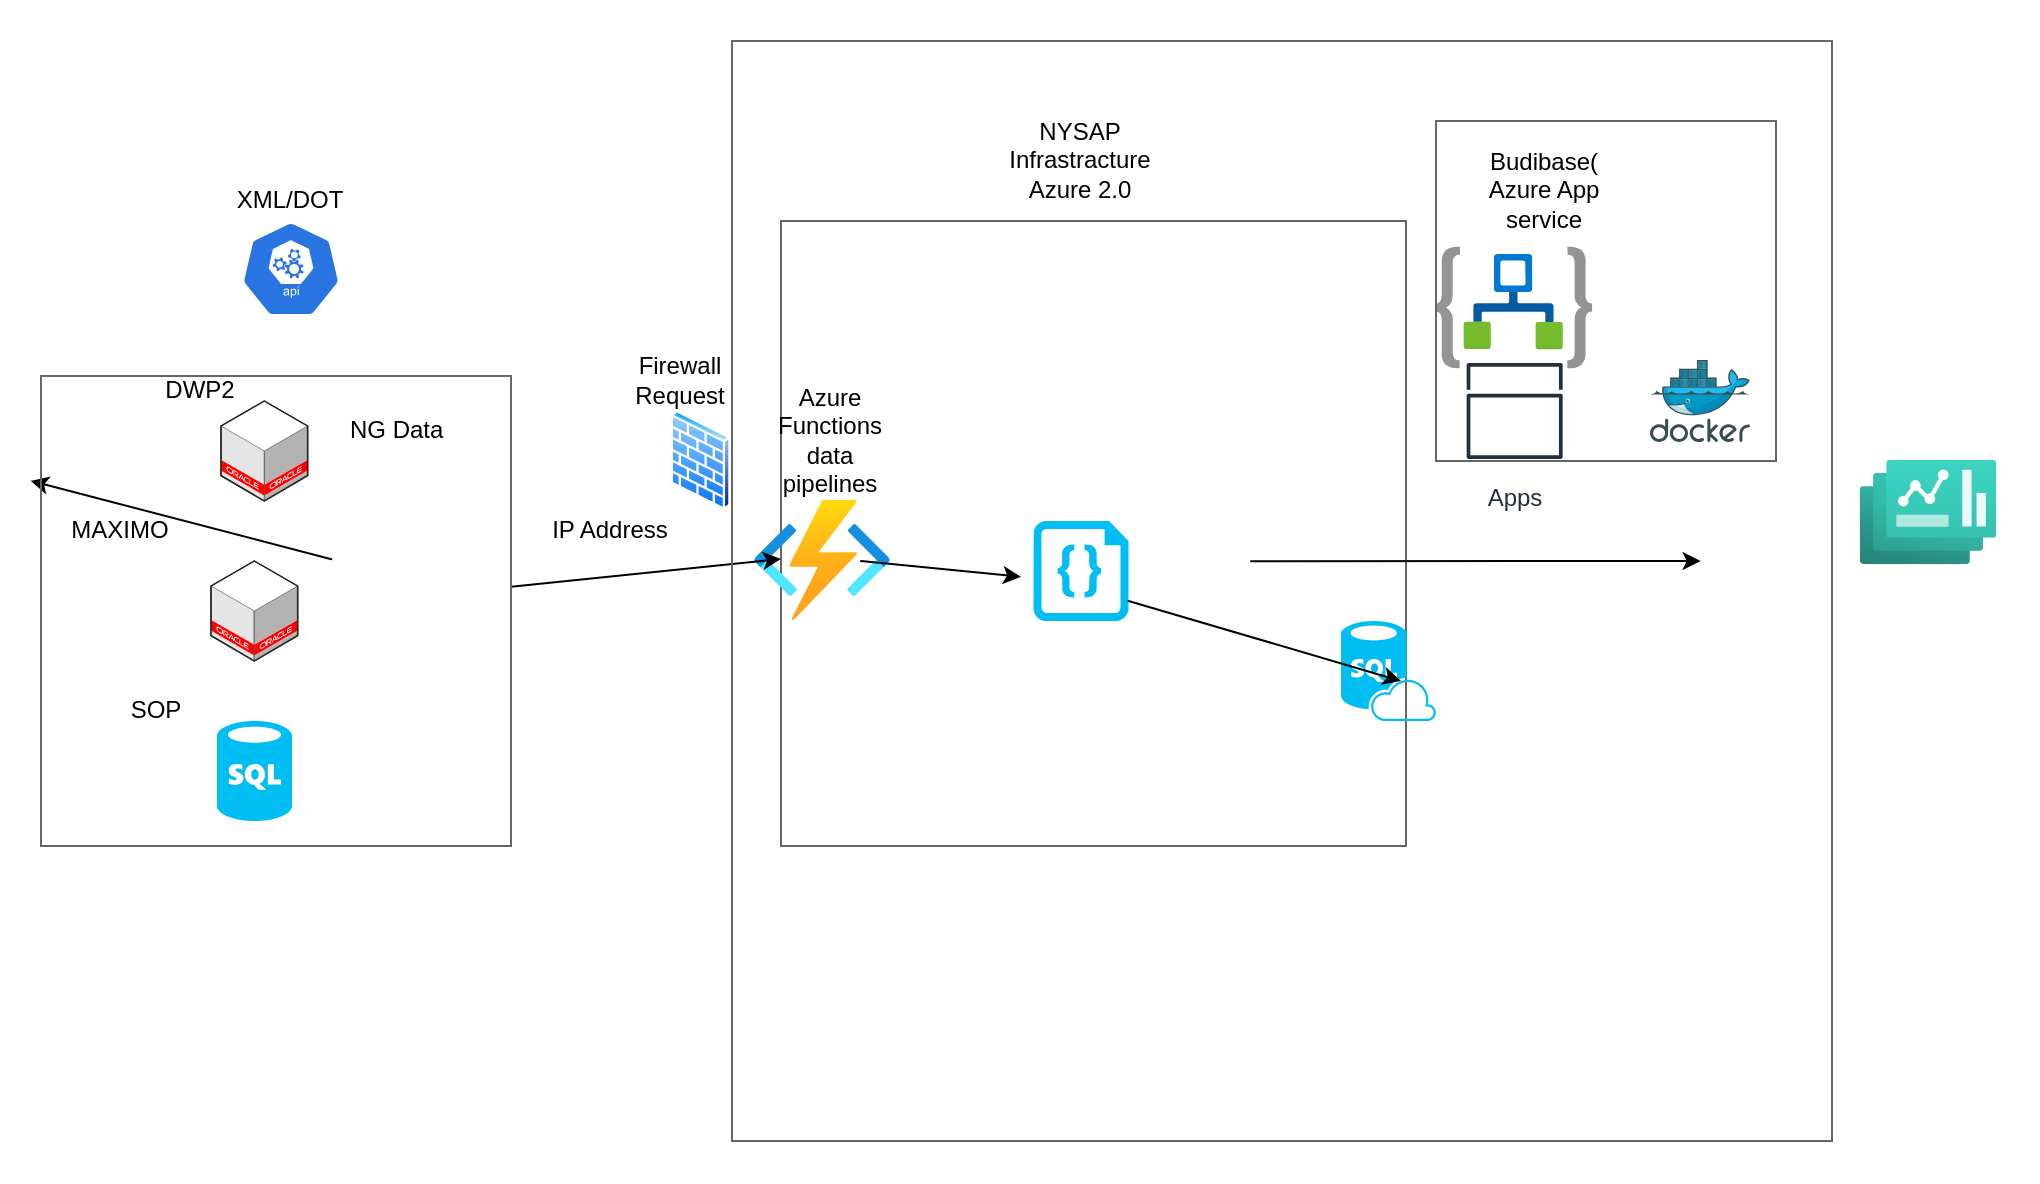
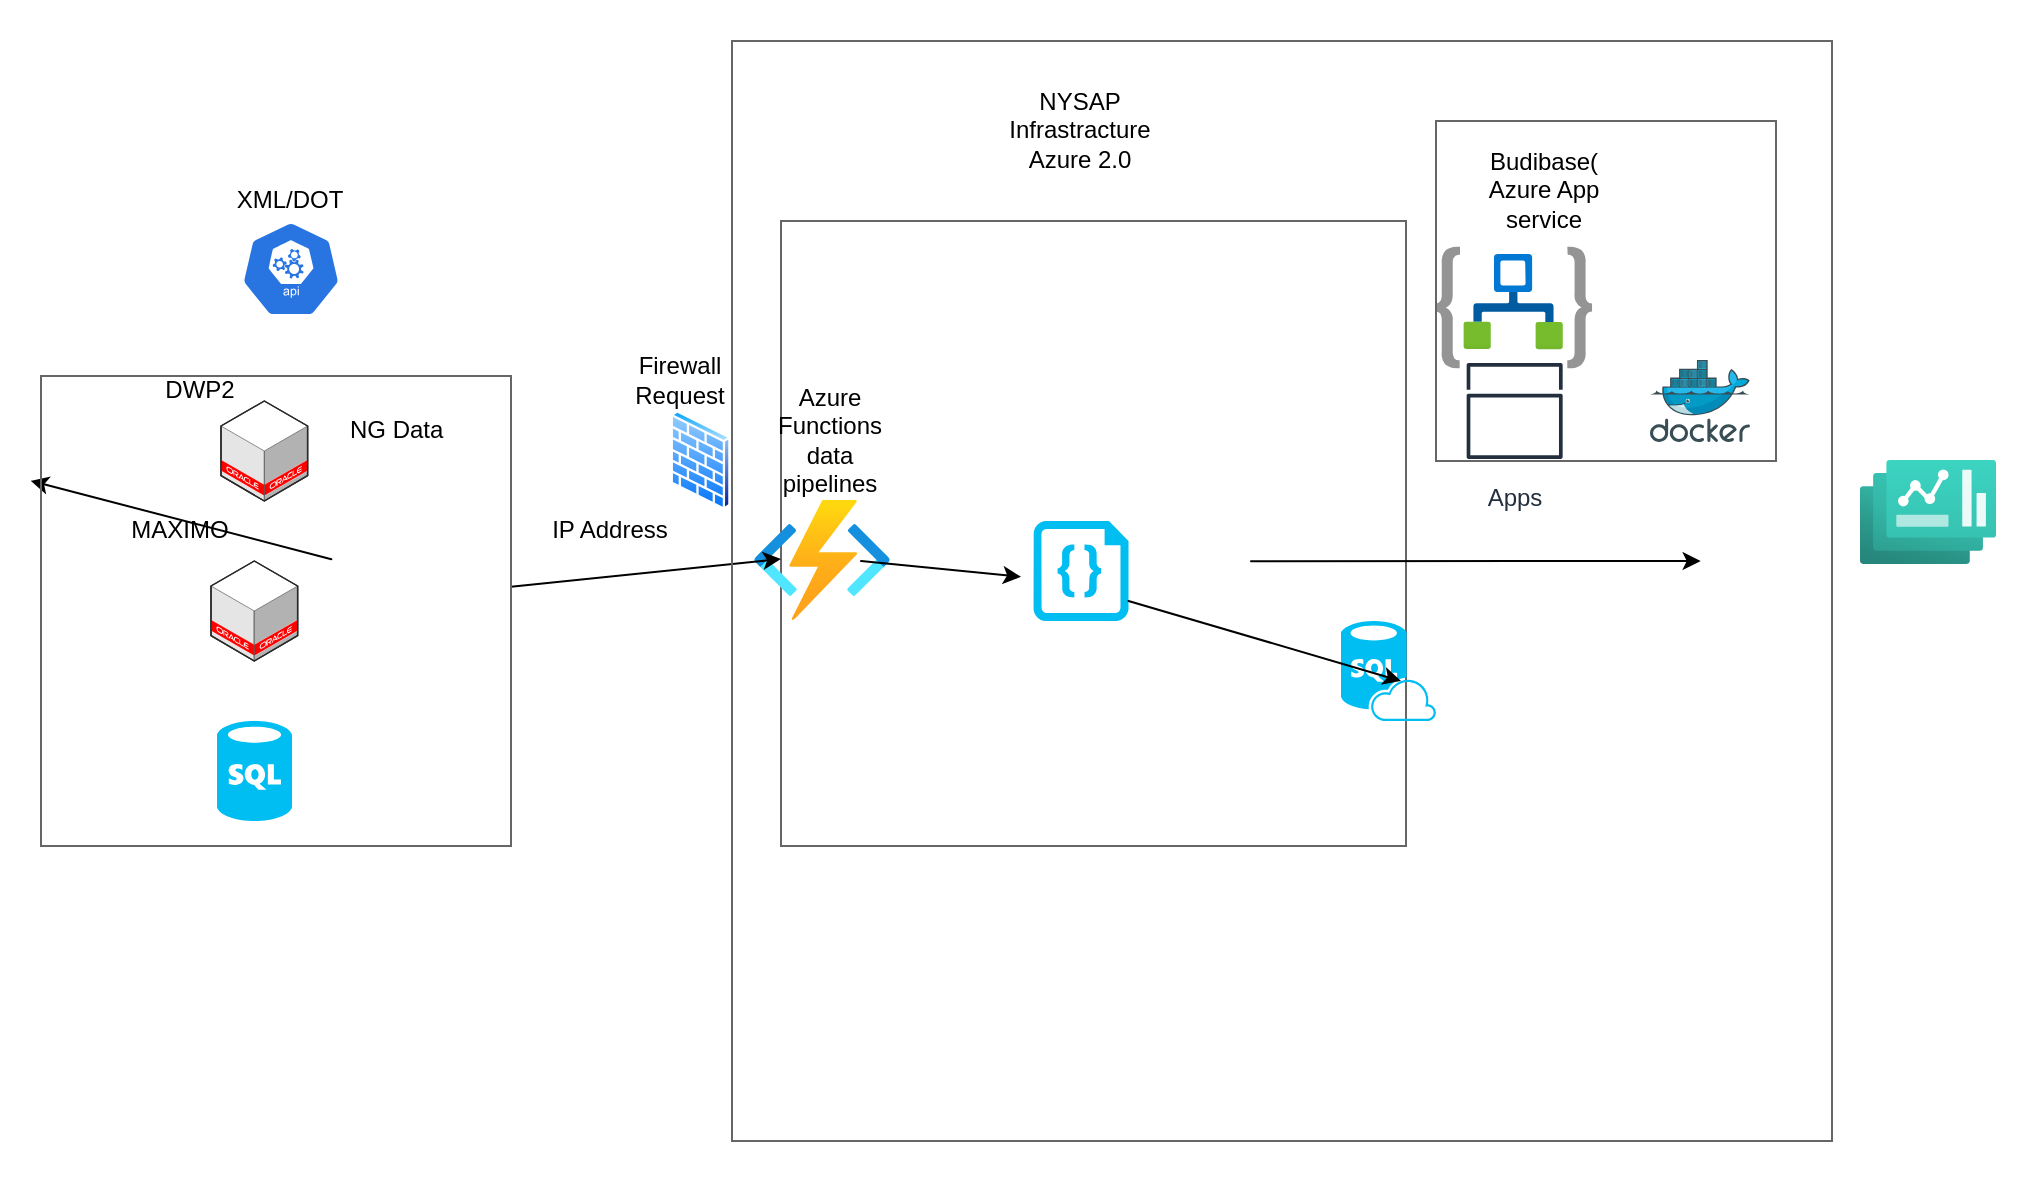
node "NYSAP Infrastracture Azure 2.0": moved (1081, 161) -> (1081, 131)
node "MAXIMO": moved (121, 531) -> (181, 531)
node "SOP": removed
